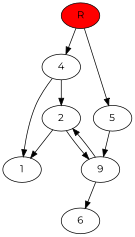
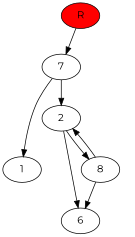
node "4": label "4" -> "7"
node "5": removed
edge "2" -> "1": now "2" -> "6"
node "9": label "9" -> "8"
